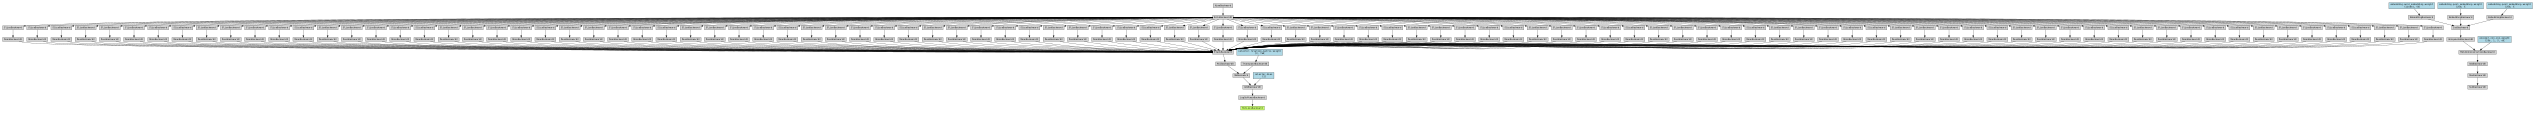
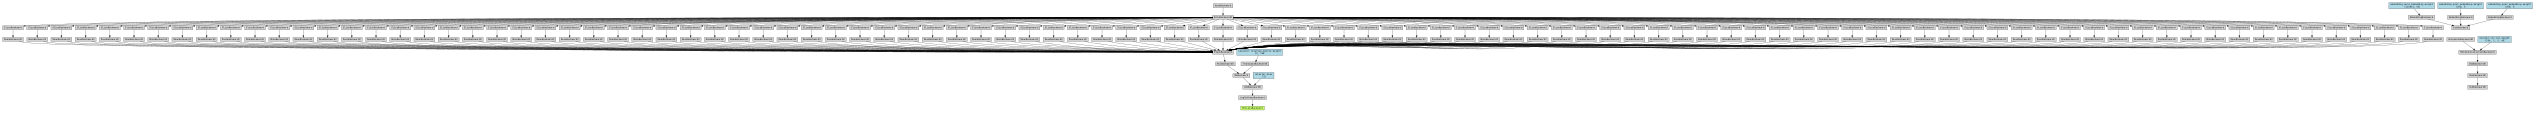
edge "CatBackward" -> "UnsqueezeBackward0": removed
